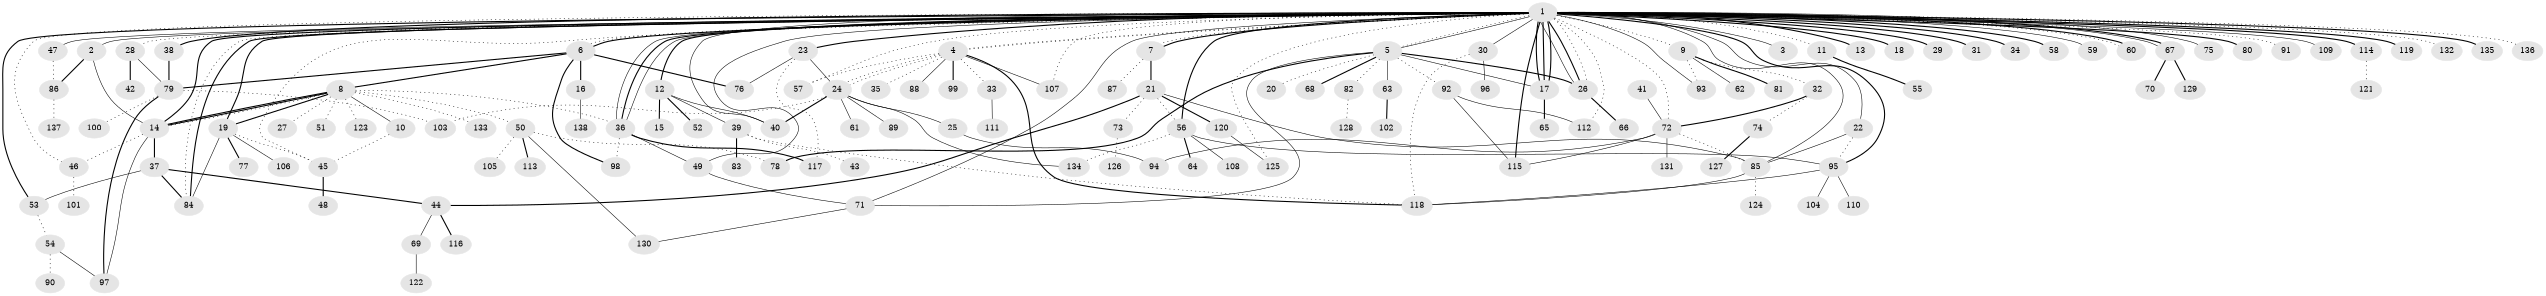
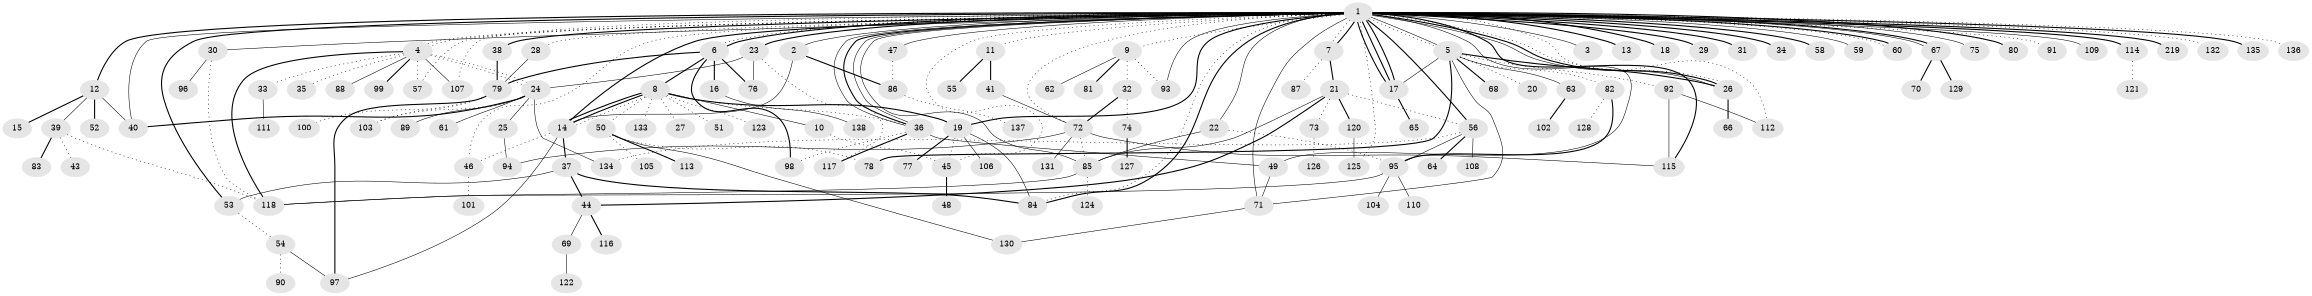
node "119": label "119" -> "219"
edge "1" -- "95": now "82" -- "95"
edge "11" -- "41": added
node "42": removed
